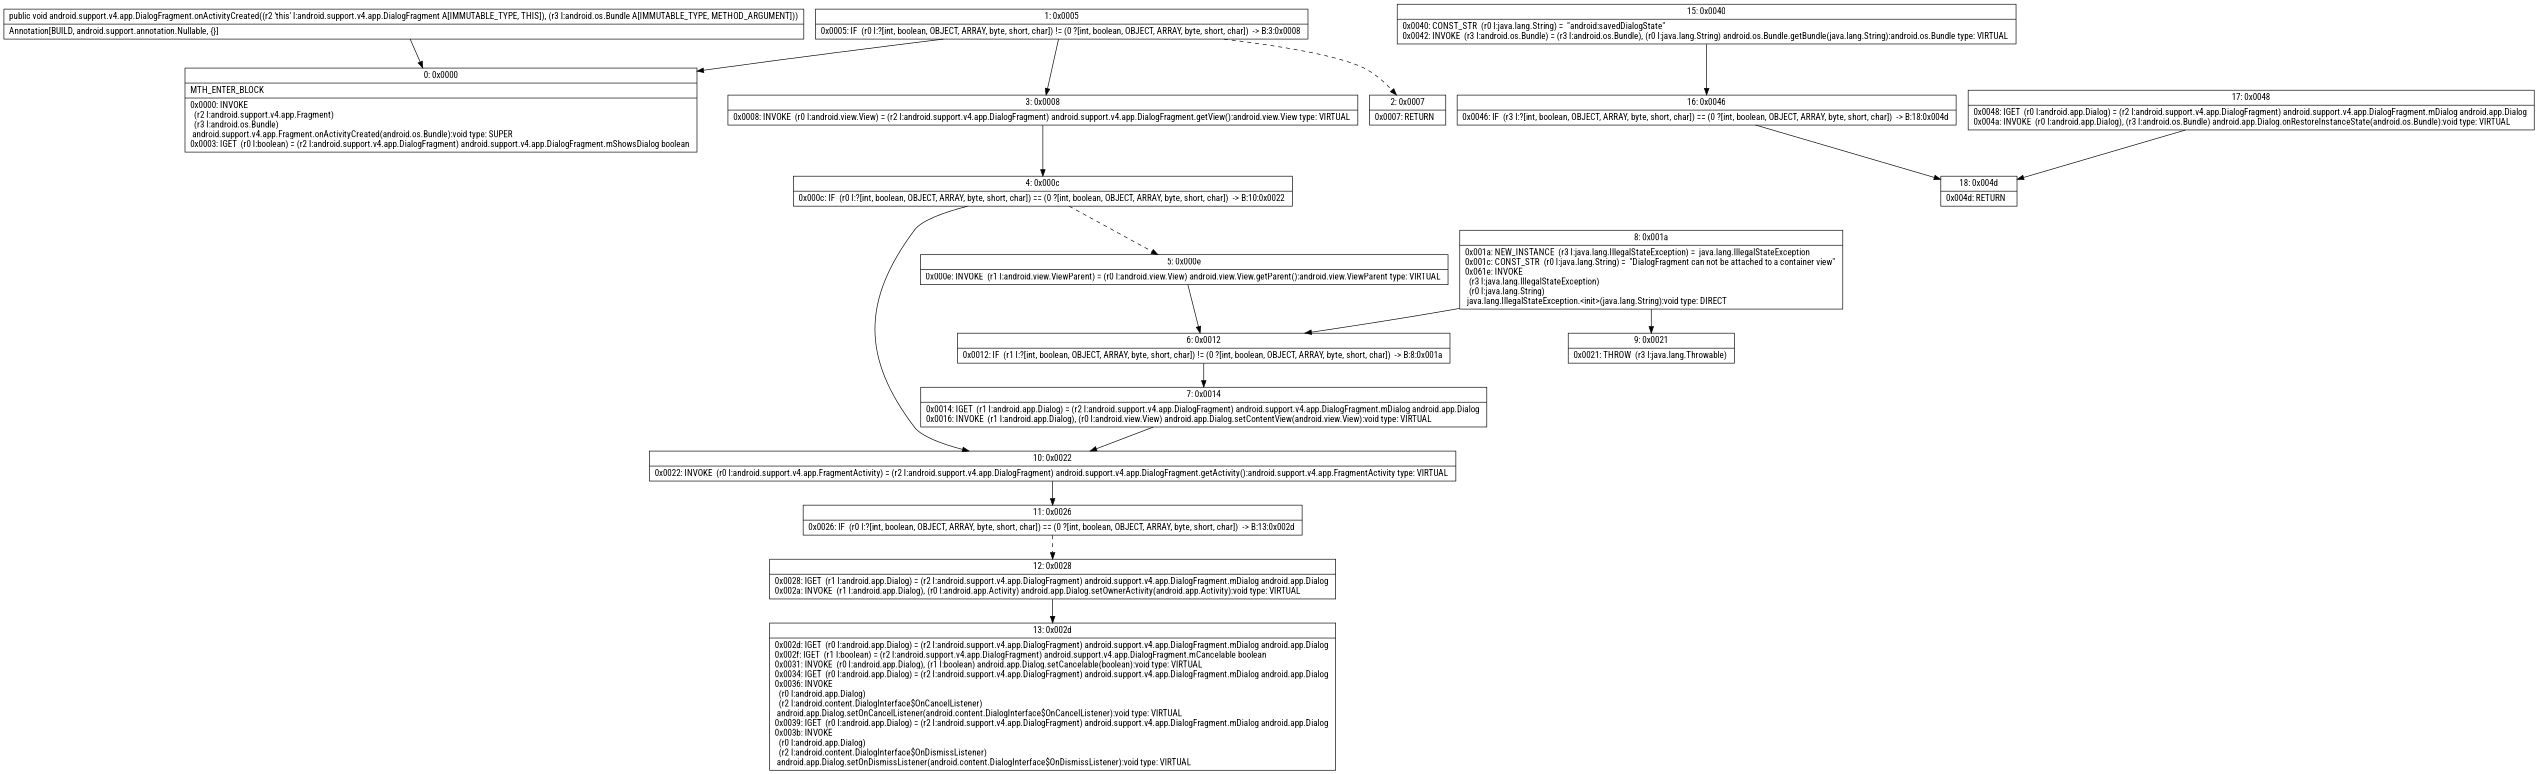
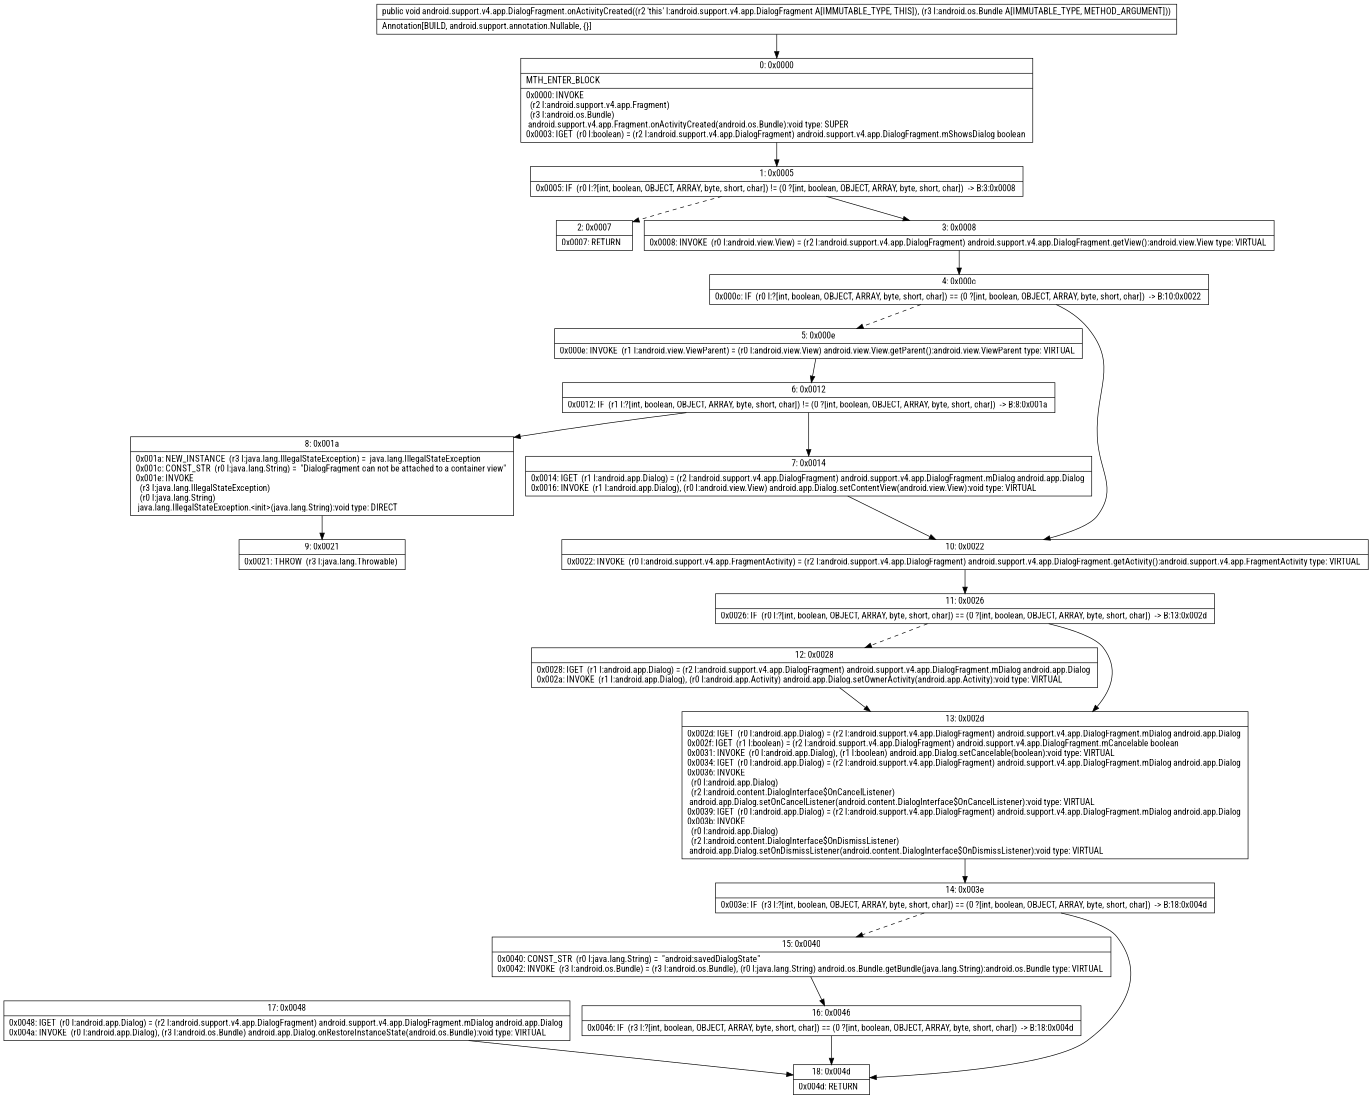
edge "1: 0x0005" -> "0: 0x0000": reversed
node "8: 0x001a": text "0x061e: INVOKE" -> "0x001e: INVOKE"
edge "8: 0x001a" -> "6: 0x0012": reversed
edge "11: 0x0026" -> "13: 0x002d": added
node "14: 0x003e": added
